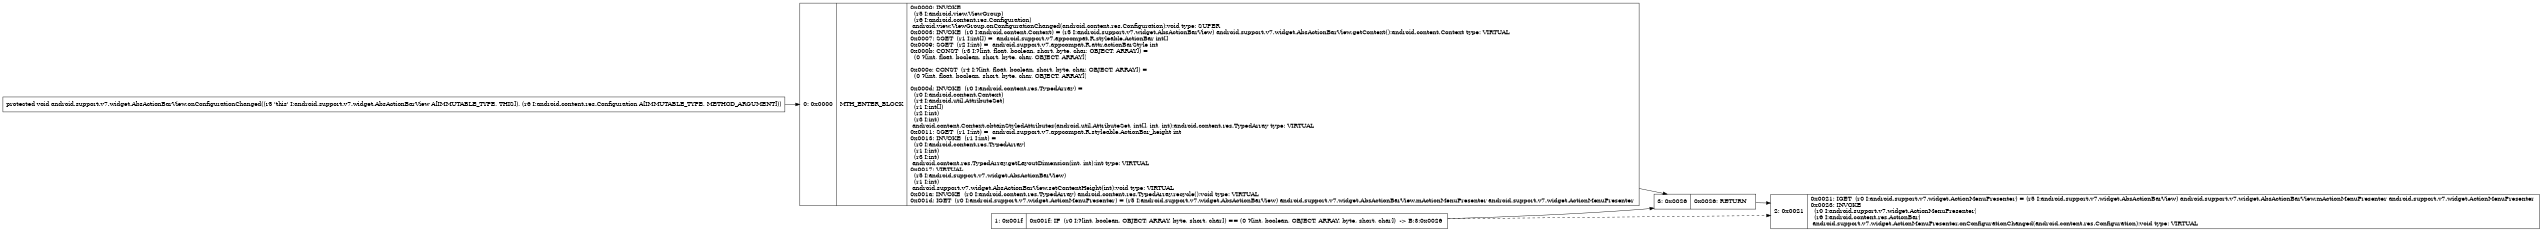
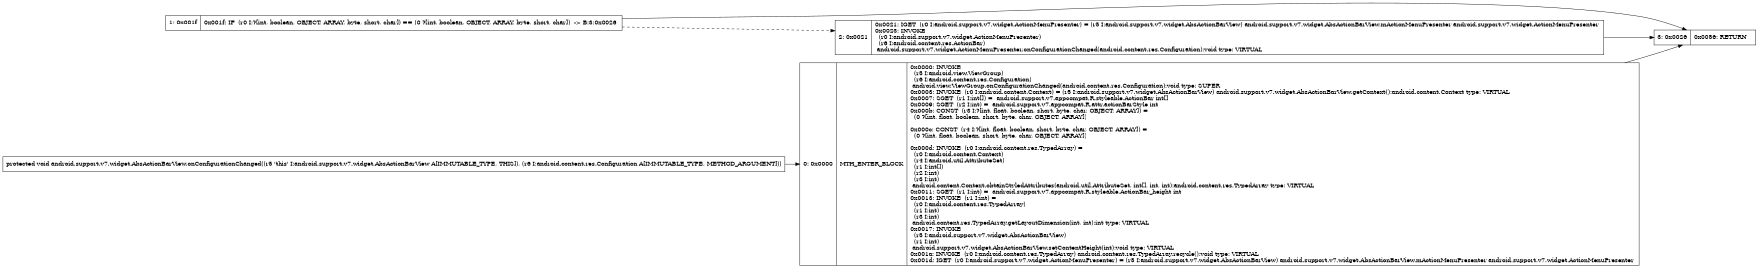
node "0: 0x0000": text "0x0017: VIRTUAL" -> "0x0017: INVOKE"
node "3: 0x0026": text "0x0026: RETURN" -> "0x0056: RETURN"
edge "3: 0x0026" -> "2: 0x0021": reversed
